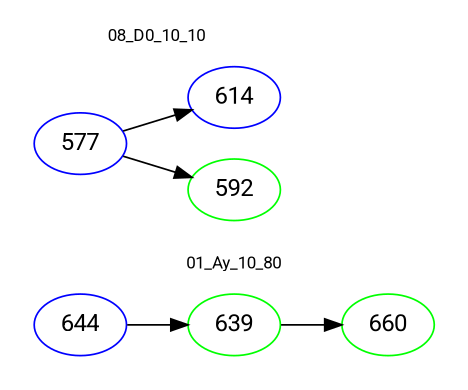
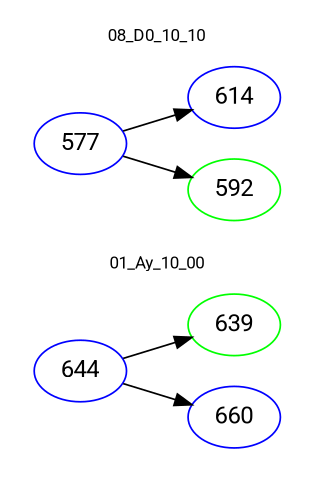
cluster "01_Ay_10_80": label "01_Ay_10_80" -> "01_Ay_10_00"
edge "639" -> "660": now "644" -> "660"
node "660": color green -> blue
